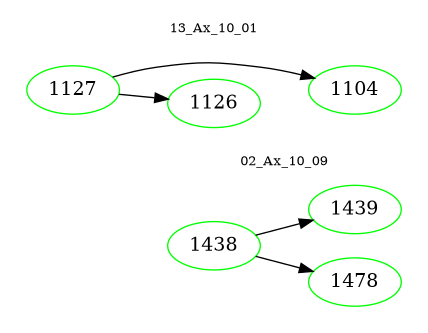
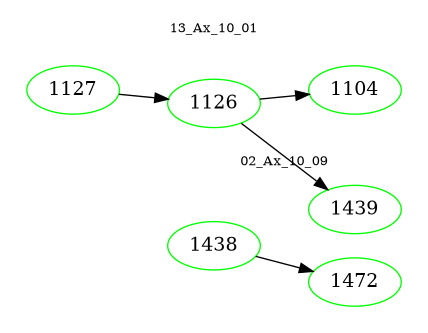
edge "1127" -> "1104": now "1126" -> "1104"
edge "1438" -> "1439": now "1126" -> "1439"
node "1478": label "1478" -> "1472"
